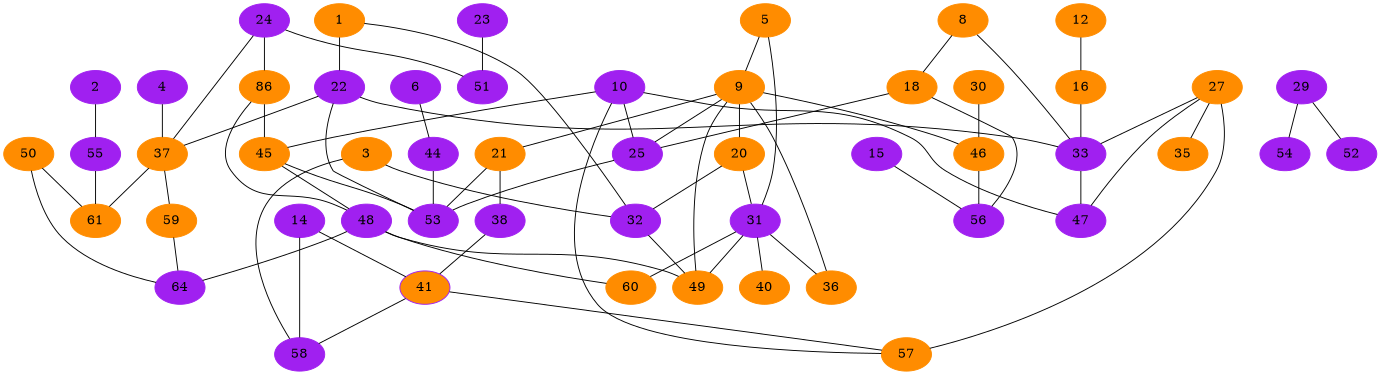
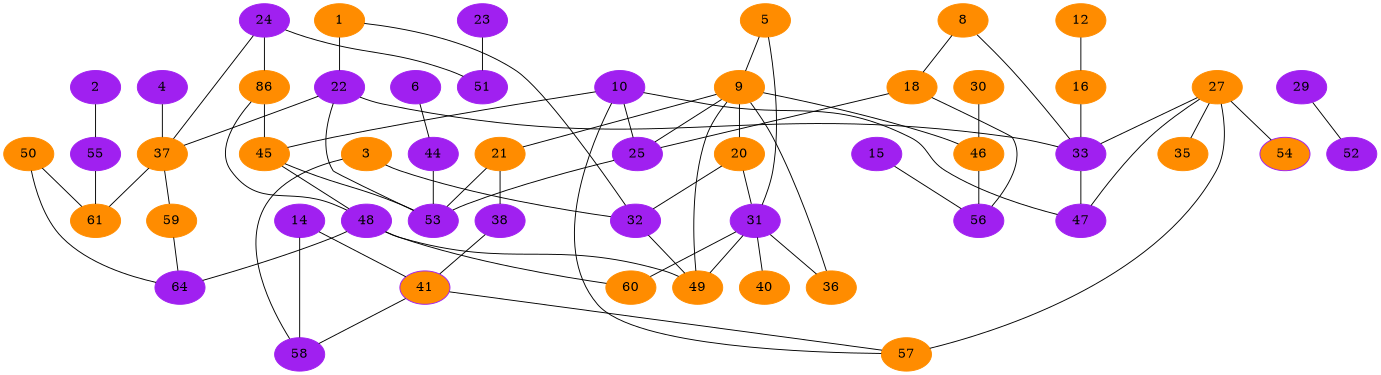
edge "29" -- "54": now "27" -- "54"
node "54": fillcolor purple -> darkorange
